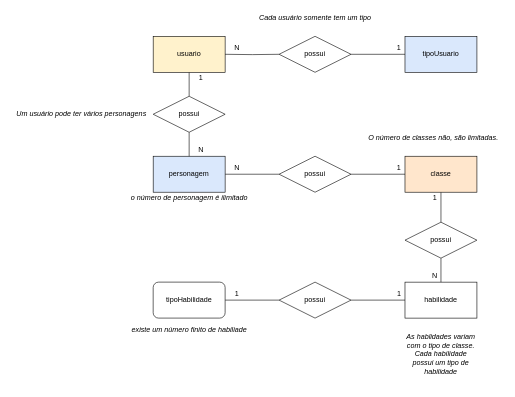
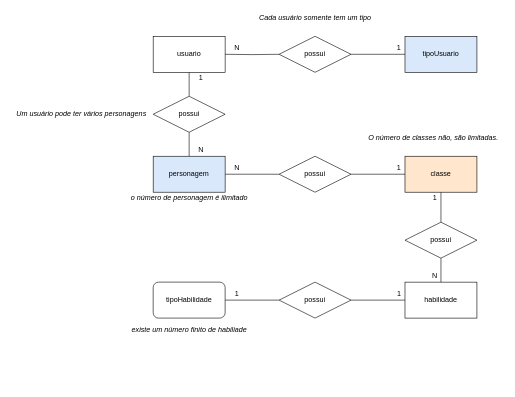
node "usuario": fillcolor #fff2cc -> #ffffff
node "As hablidades variam com o tipo de classe. Cada habilidade possui um tipo de habilidade": removed
